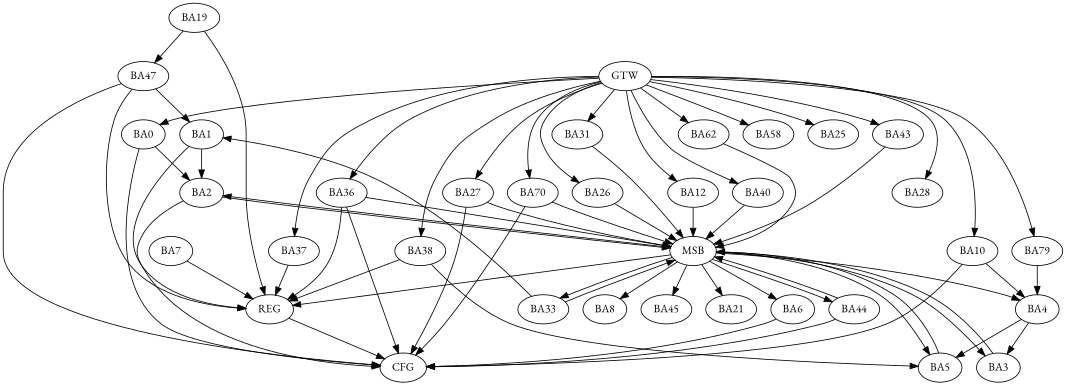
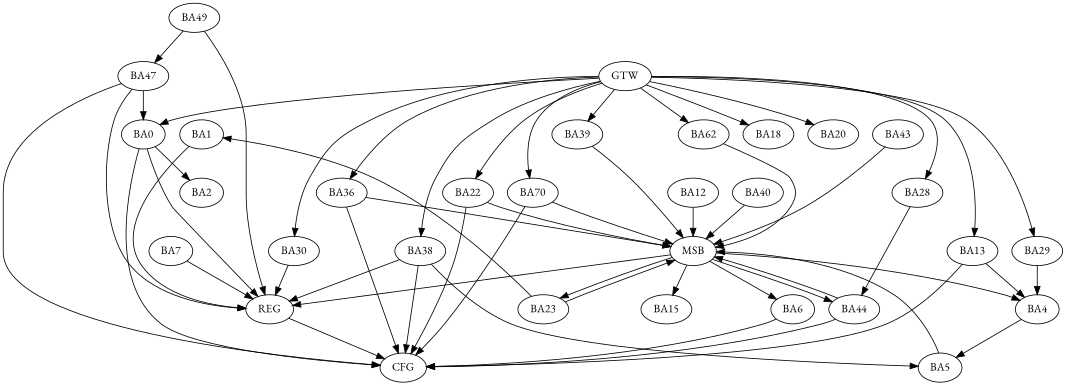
node "BA19": label "BA19" -> "BA49"
edge "GTW" -> "BA43": removed
edge "BA47" -> "BA1": now "BA47" -> "BA0"
node "BA31": label "BA31" -> "BA39"
node "BA58": label "BA58" -> "BA18"
node "BA25": label "BA25" -> "BA20"
edge "GTW" -> "BA12": removed
edge "GTW" -> "BA40": removed
edge "BA1" -> "BA2": removed
node "BA27": label "BA27" -> "BA22"
node "BA26": removed
edge "MSB" -> "BA2": removed
edge "BA2" -> "MSB": removed
edge "BA28" -> "BA44": added
node "BA37": label "BA37" -> "BA30"
node "BA10": label "BA10" -> "BA13"
node "BA79": label "BA79" -> "BA29"
edge "BA36" -> "REG": now "BA0" -> "REG"
edge "MSB" -> "BA5": removed
node "BA33": label "BA33" -> "BA23"
node "BA8": removed
node "BA45": label "BA45" -> "BA15"
node "BA21": removed
edge "BA2" -> "CFG": now "BA38" -> "CFG"
node "BA3": removed
